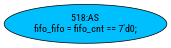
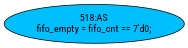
node "518:AS fifo_fifo = fifo_cnt == 7'd0;": label "518:AS fifo_fifo = fifo_cnt == 7'd0;" -> "518:AS fifo_empty = fifo_cnt == 7'd0;"
